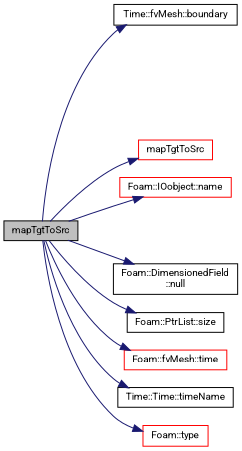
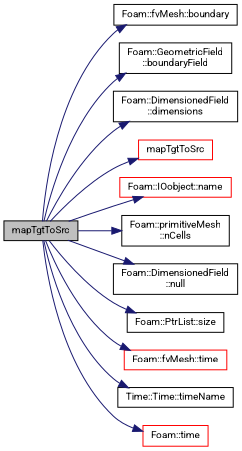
node "Time::fvMesh::boundary": label "Time::fvMesh::boundary" -> "Foam::fvMesh::boundary"
node "Foam::GeometricField ::boundaryField": added
node "Foam::DimensionedField ::dimensions": added
node "Foam::primitiveMesh ::nCells": added
node "Foam::type": label "Foam::type" -> "Foam::time"
